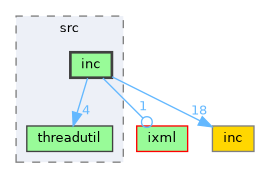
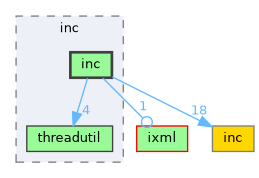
cluster "src": label "src" -> "inc"
